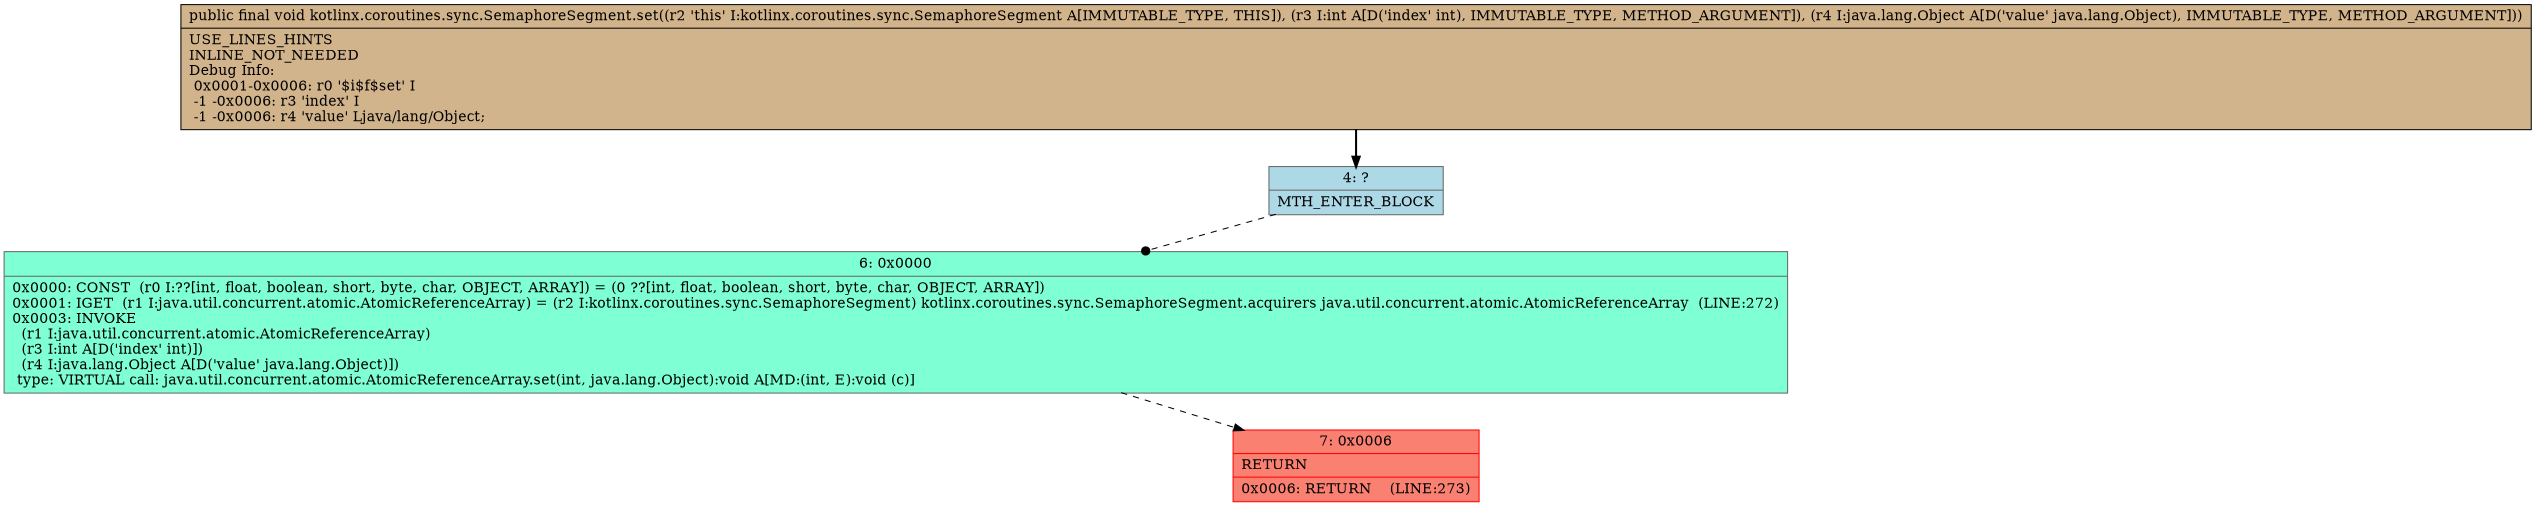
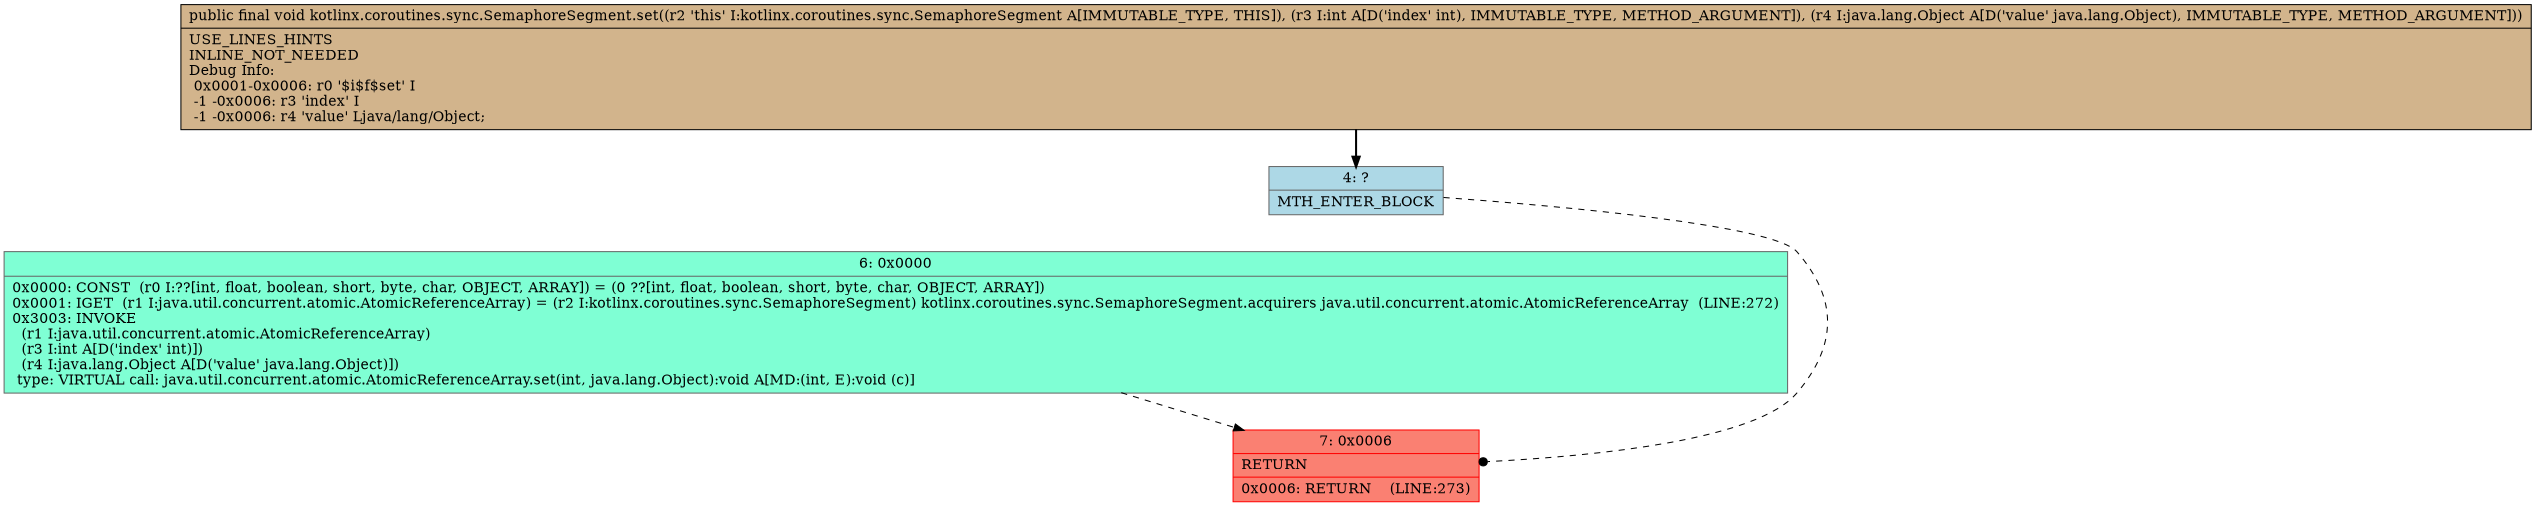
edge "4: ?" -> "6: 0x0000": now "4: ?" -> "7: 0x0006"
node "6: 0x0000": text "0x0003: INVOKE" -> "0x3003: INVOKE"
